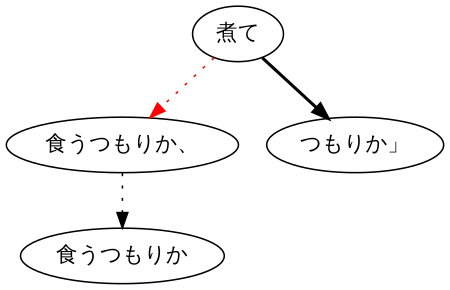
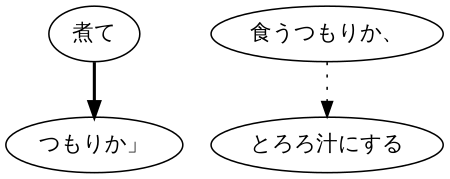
edge "煮て" -> "食うつもりか、": removed
node "食うつもりか": label "食うつもりか" -> "とろろ汁にする"
